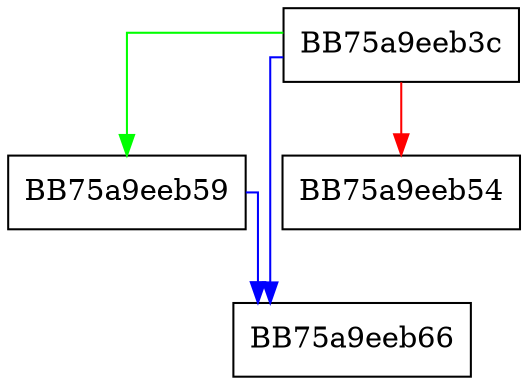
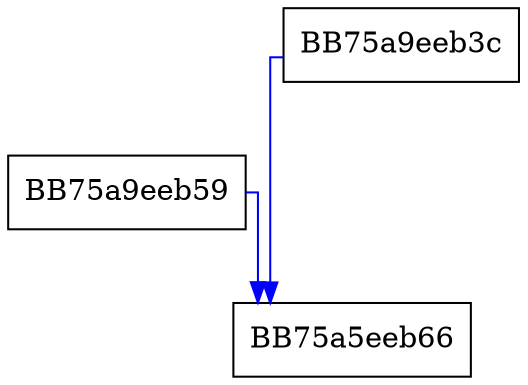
edge "BB75a9eeb3c" -> "BB75a9eeb59": removed
node "BB75a9eeb54": removed
node "BB75a9eeb66": label "BB75a9eeb66" -> "BB75a5eeb66"
